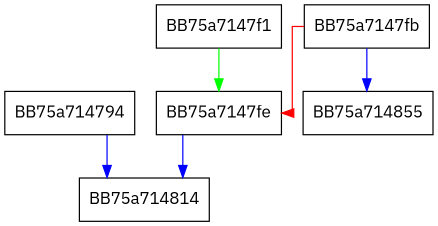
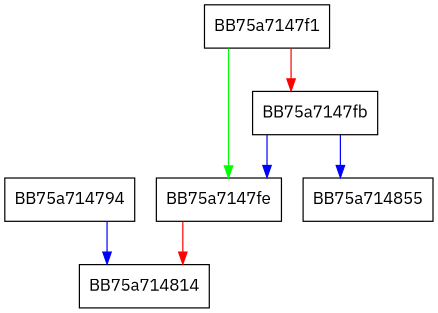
edge "BB75a7147f1" -> "BB75a7147fb": added
edge "BB75a7147fb" -> "BB75a7147fe": color red -> blue
edge "BB75a7147fe" -> "BB75a714814": color blue -> red
